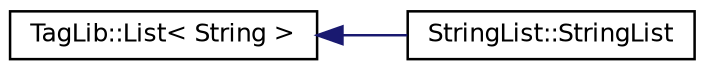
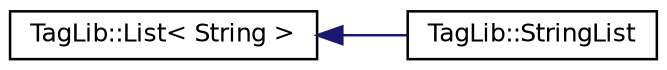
node "StringList::StringList": label "StringList::StringList" -> "TagLib::StringList"
